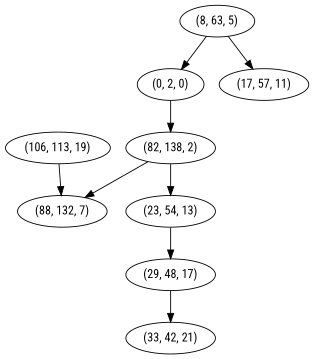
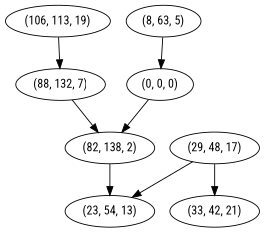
node "(0, 2, 0)": label "(0, 2, 0)" -> "(0, 0, 0)"
node "(17, 57, 11)": removed
edge "(82, 138, 2)" -> "(88, 132, 7)": reversed
edge "(23, 54, 13)" -> "(29, 48, 17)": reversed
